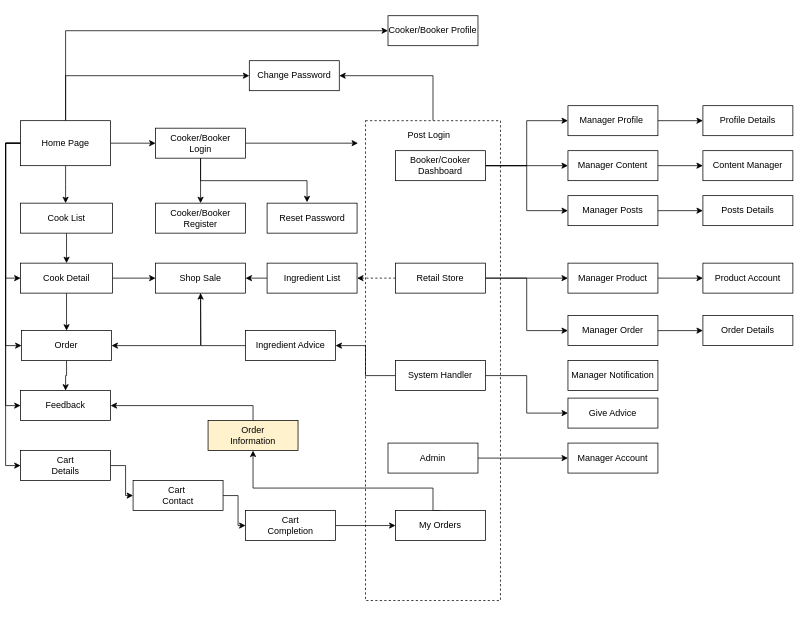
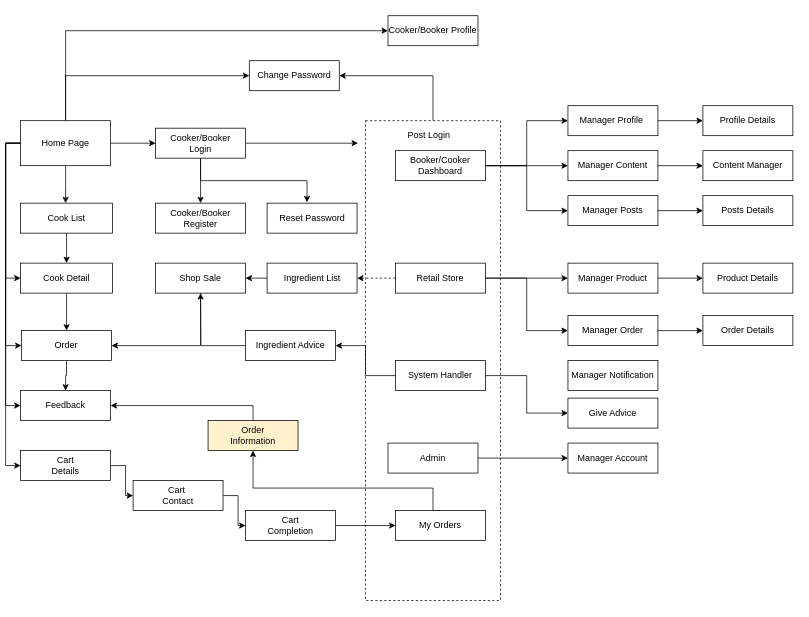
edge "Cook Detail" -> "Shop Sale": removed
node "Product Account": label "Product Account" -> "Product Details"
